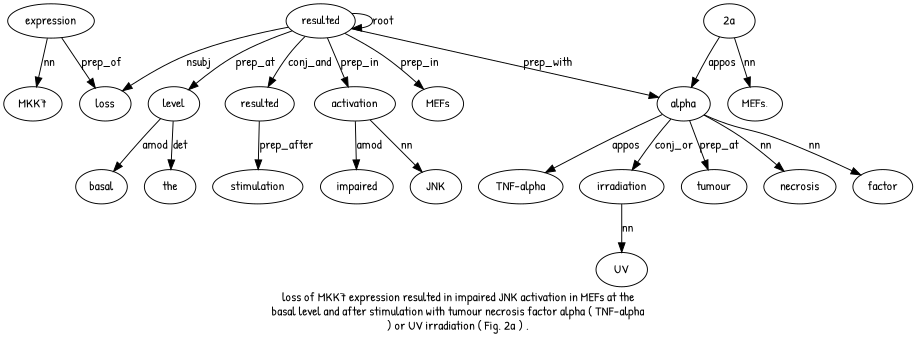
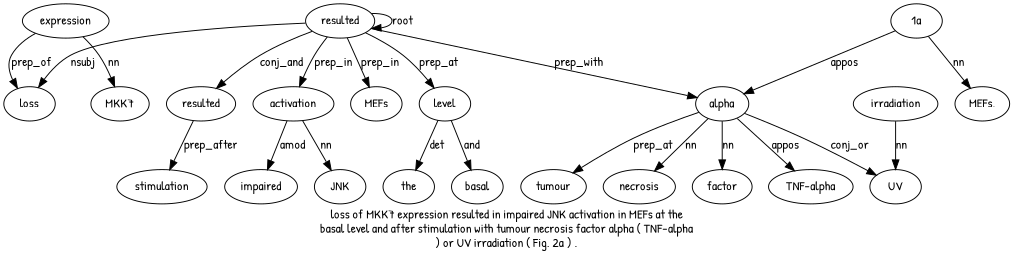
node "2a": label "2a" -> "1a"
edge "alpha" -> "irradiation": now "alpha" -> "UV"
edge "level" -> "basal": label "amod" -> "and"
